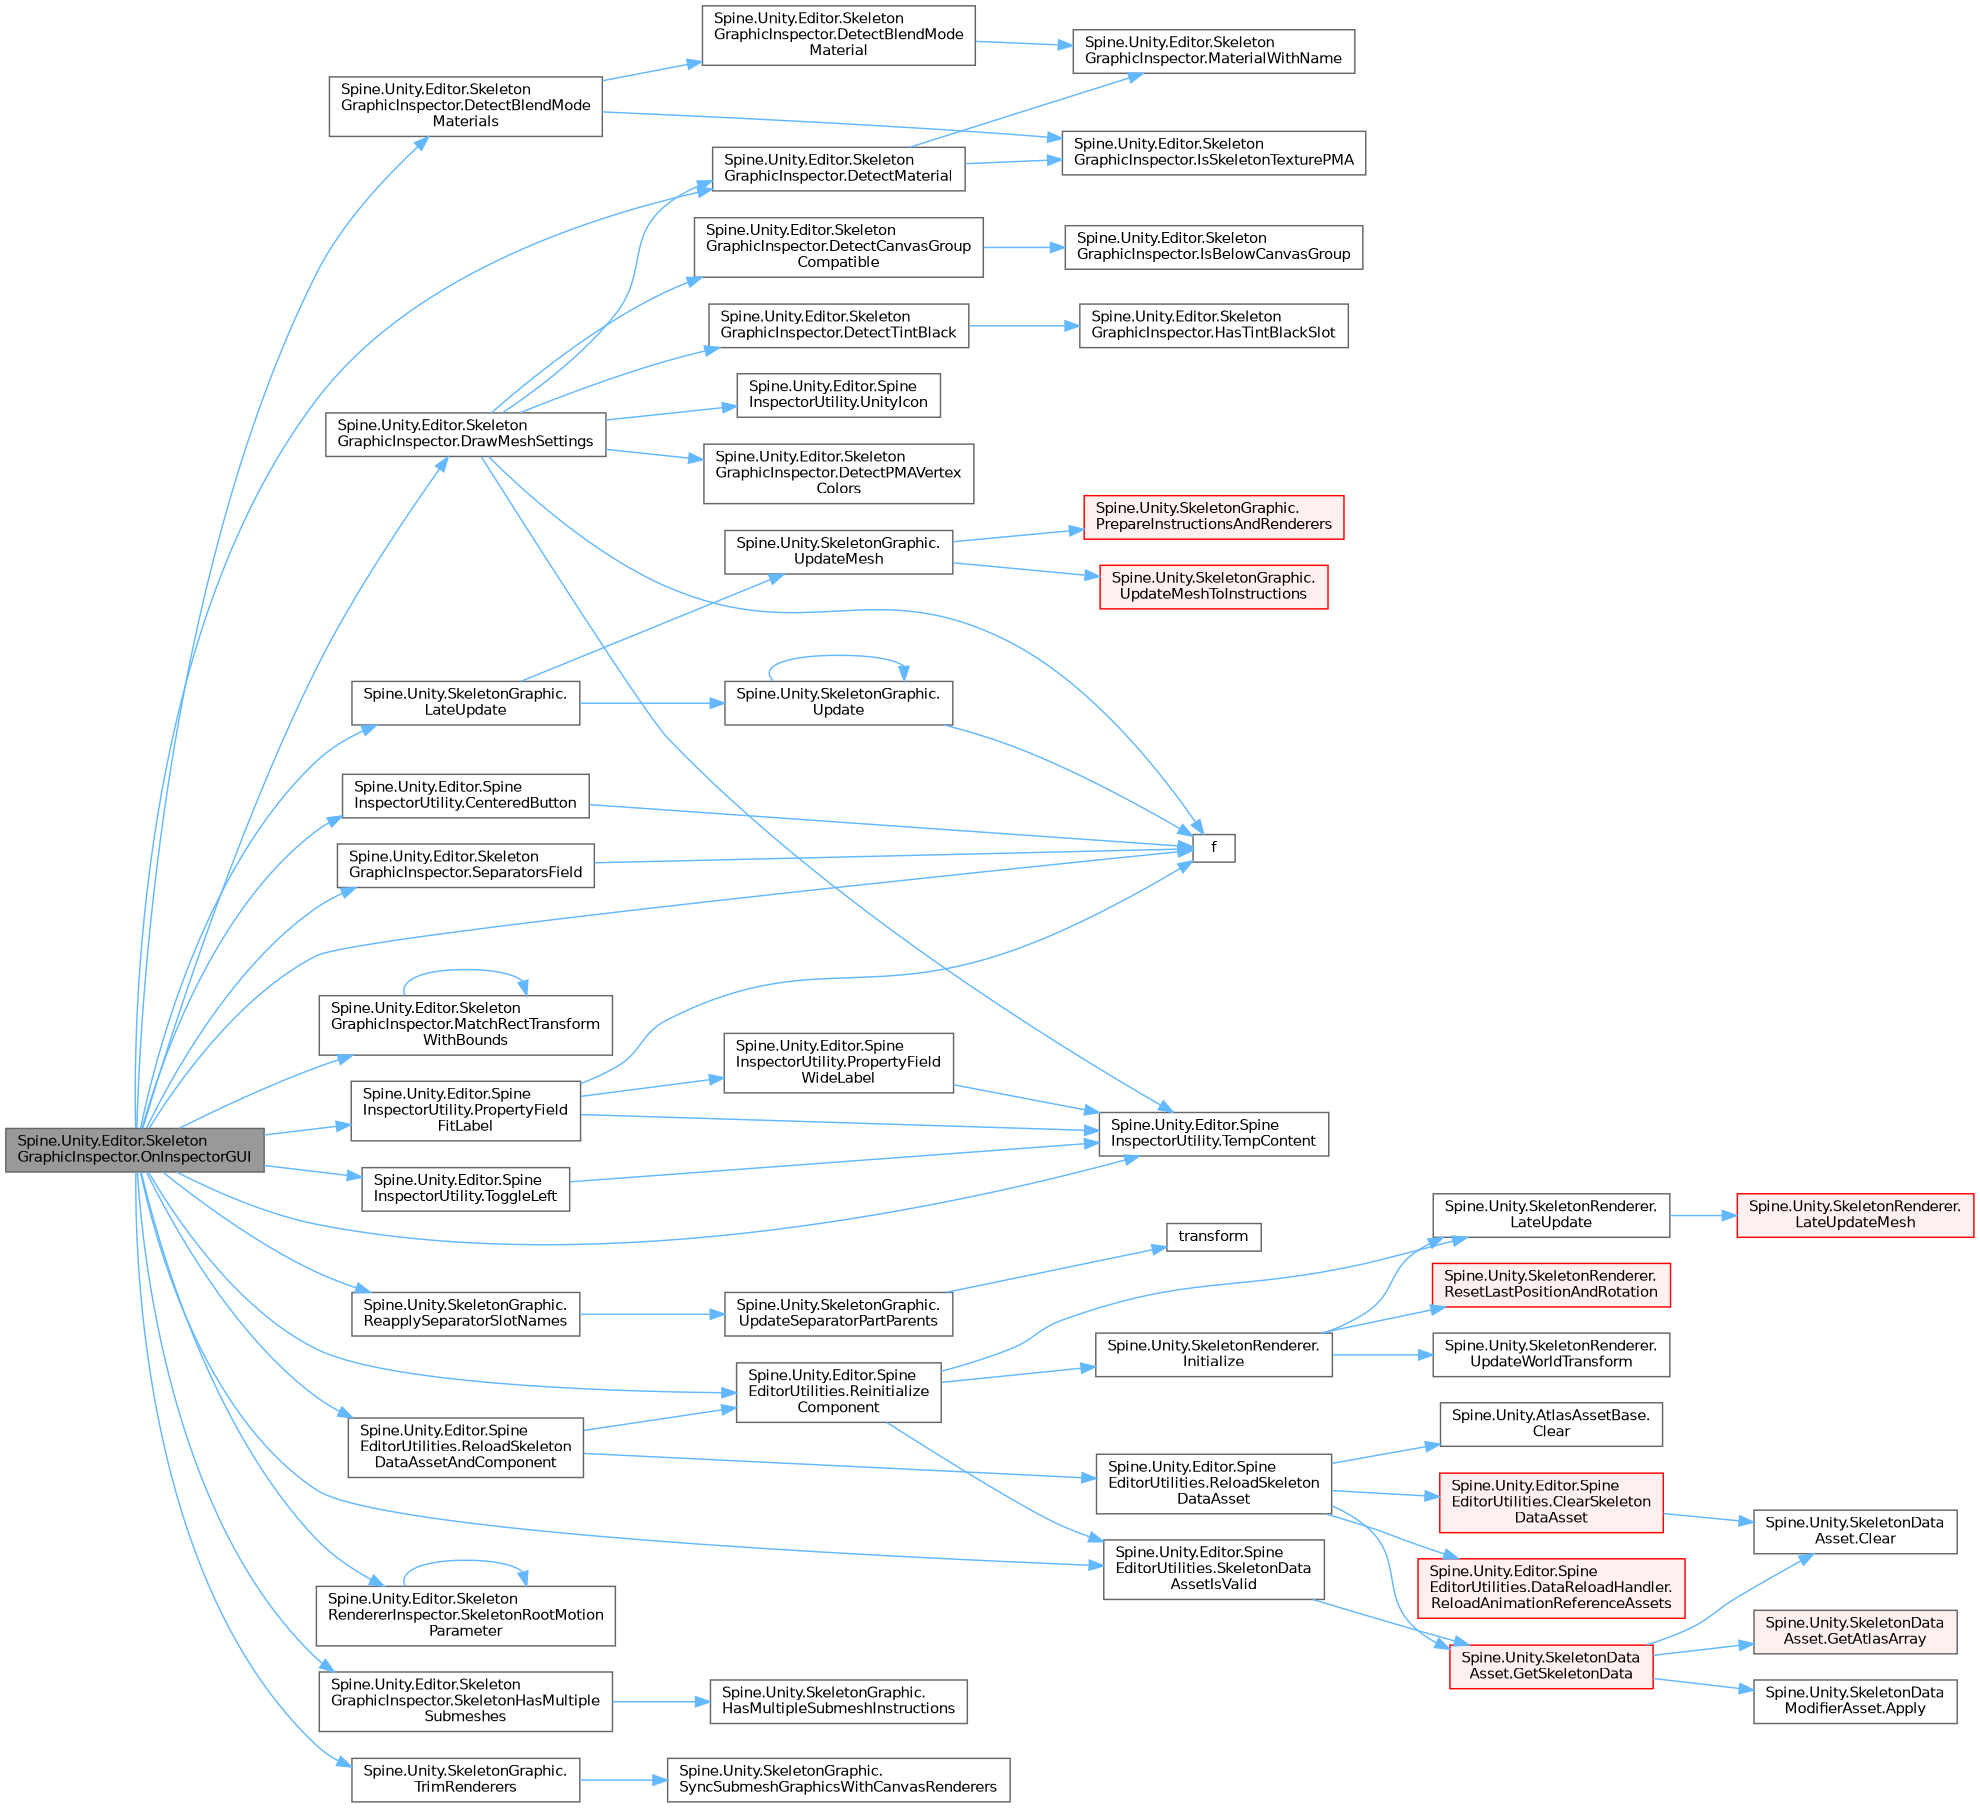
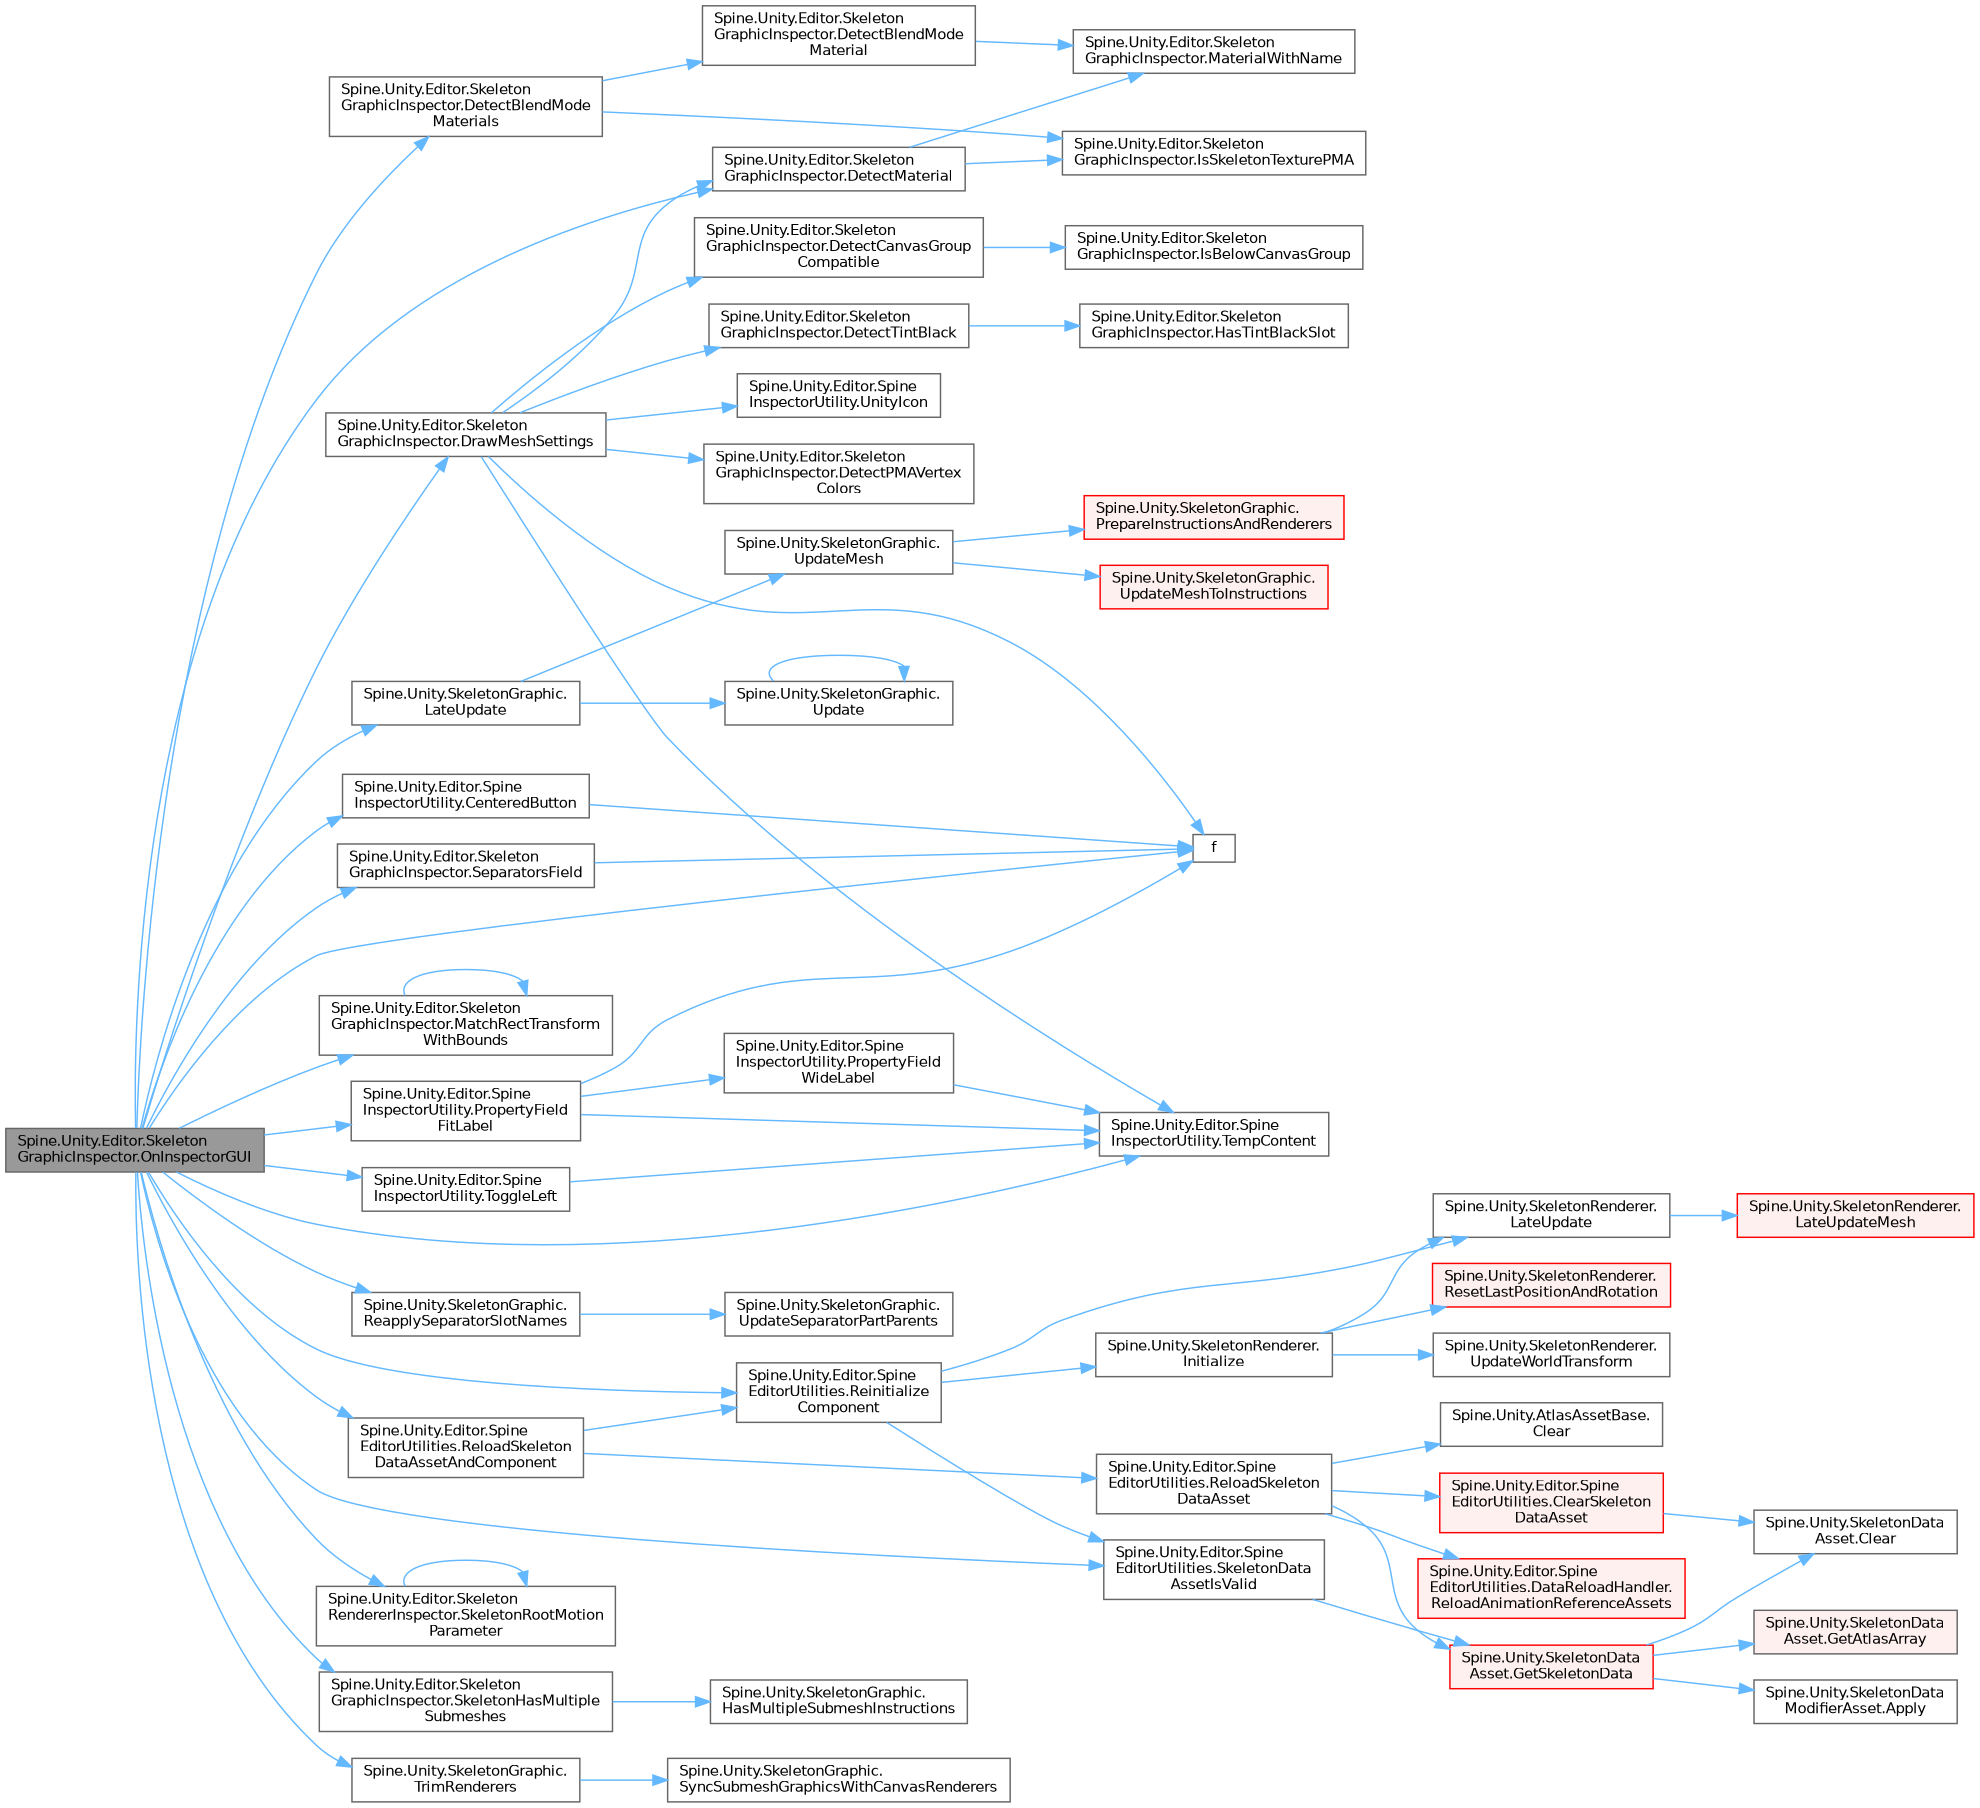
edge "Spine.Unity.SkeletonGraphic. Update" -> "f": removed
node "transform": removed
